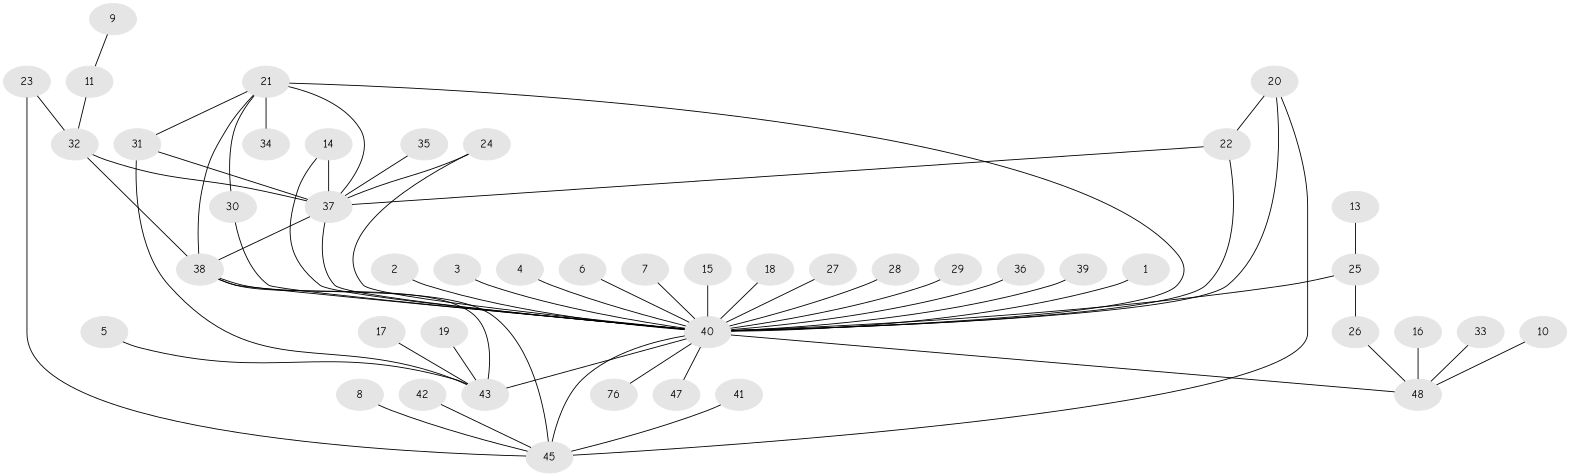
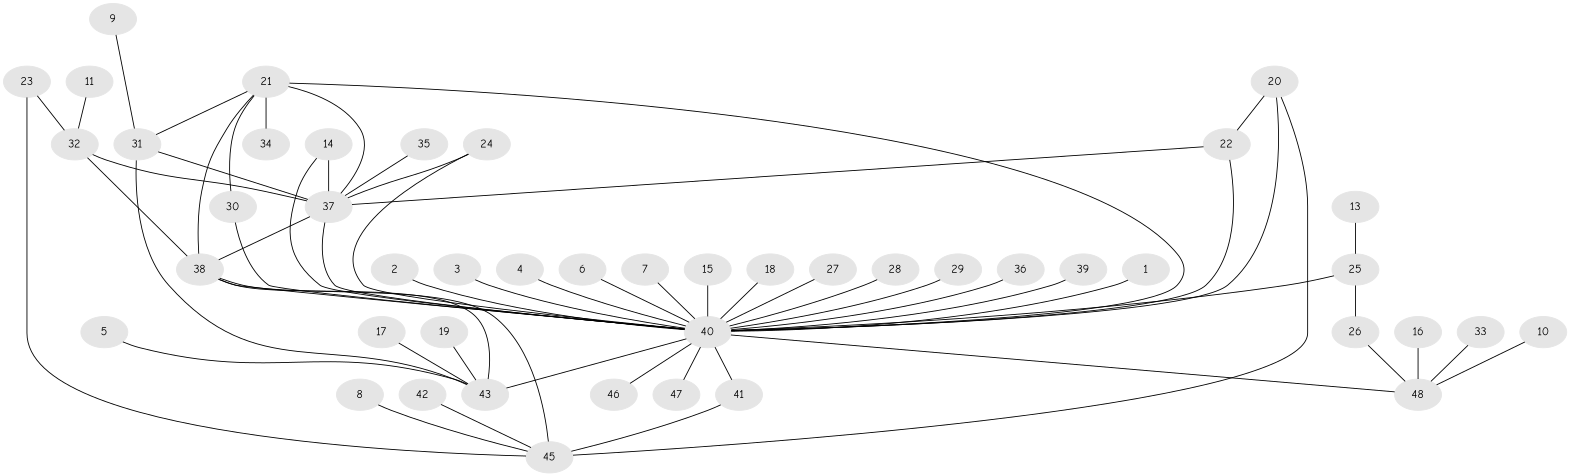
edge "9" -- "11": now "9" -- "31"
edge "40" -- "45": now "40" -- "41"
node "76": label "76" -> "46"
